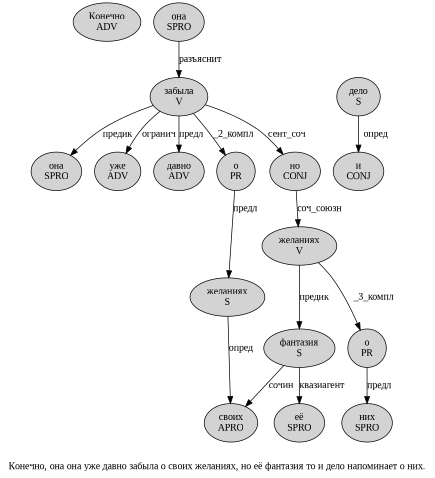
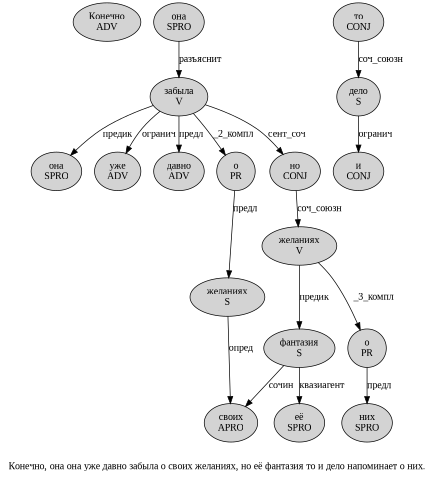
node "то CONJ": added
edge "дело S" -> "и CONJ": label "опред" -> "огранич"
